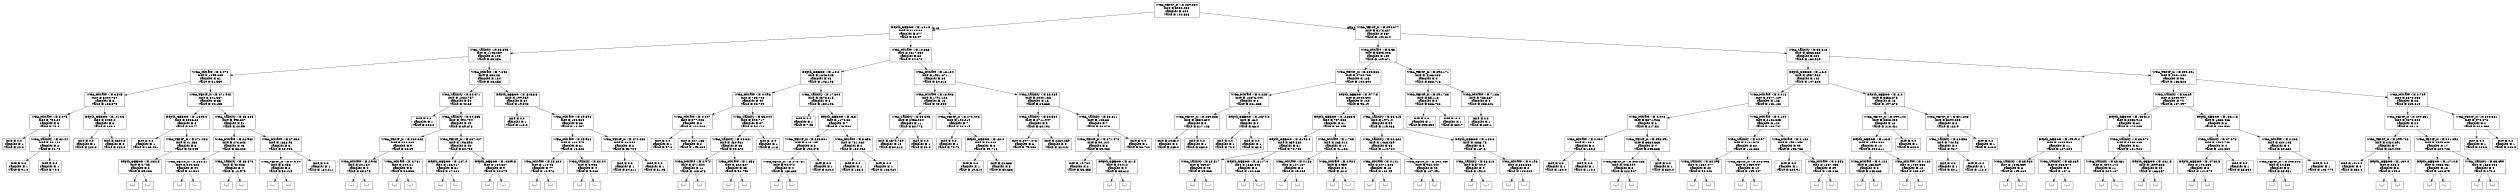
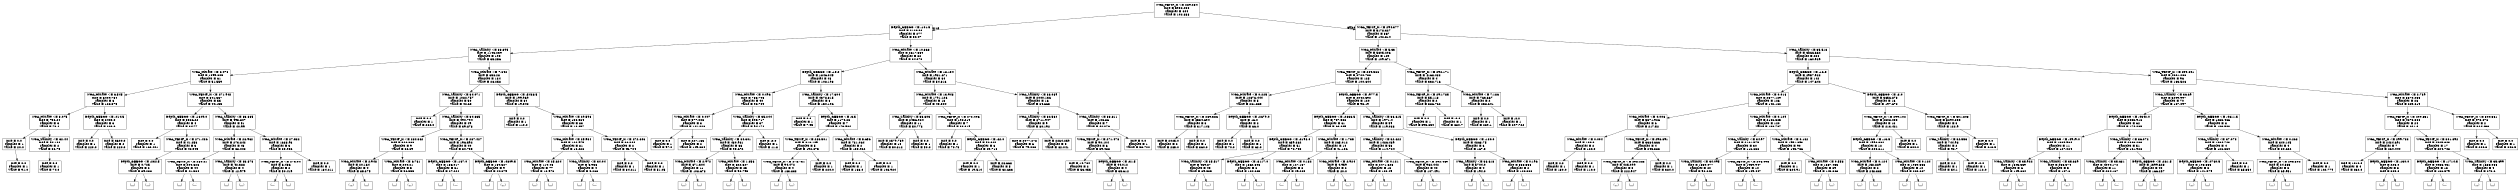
node "mse = -0.0 samples = 1 value = 297.722": added
edge "WOA_Salinity <= 32.44 mse = 54.188 samples = 2 value = 86.75" -> "mse = 0.0 samples = 1 value = 91.0": now "mse = 0.0 samples = 1 value = 20.0" -> "mse = 0.0 samples = 1 value = 91.0"
node "Depth_GEBCO <= -130.0 mse = 225.0 samples = 3 value = 305.0": label "Depth_GEBCO <= -130.0 mse = 225.0 samples = 3 value = 305.0" -> "Depth_GEBCO <= -130.0 mse = 225.0 samples = 3 mse = 305.0"
